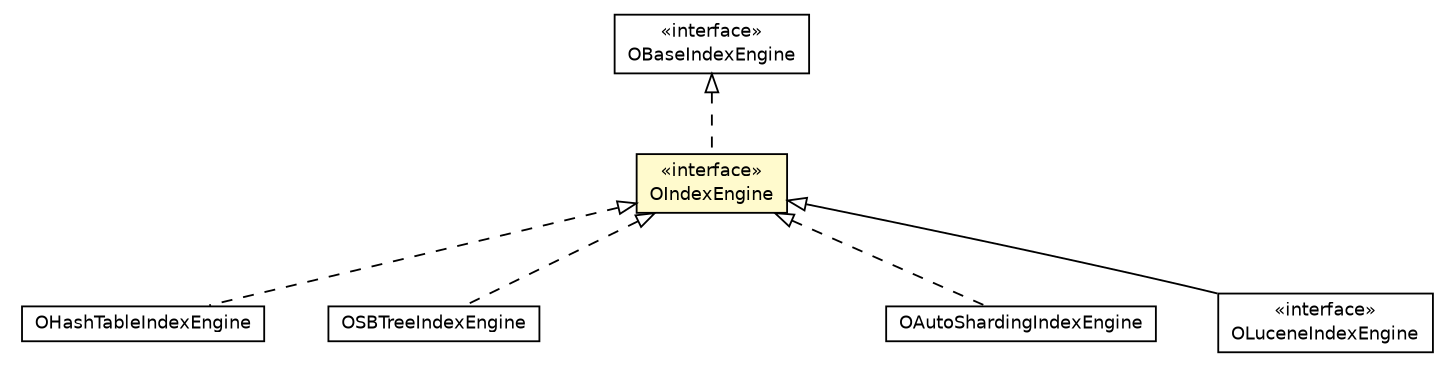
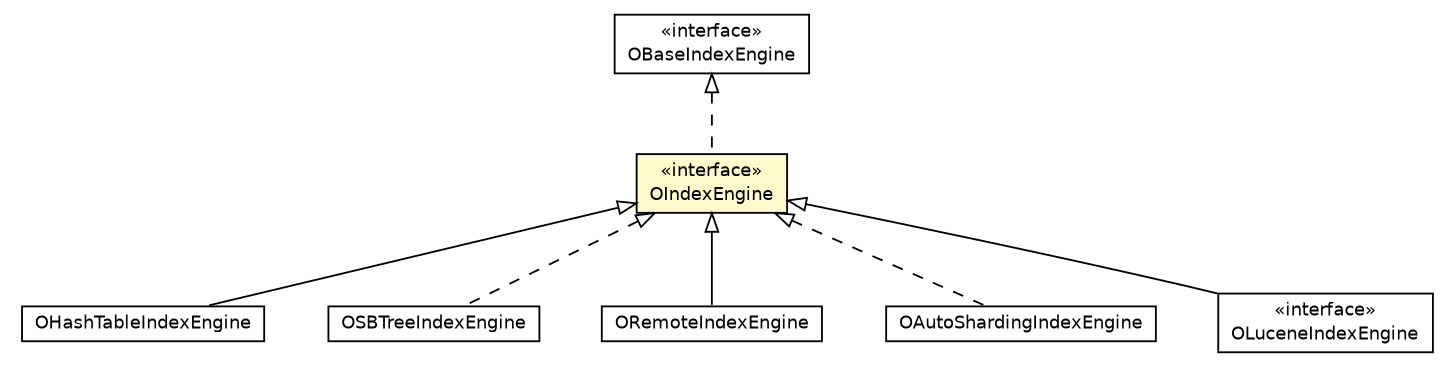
edge "OHashTableIndexEngine" -> "OIndexEngine": style dashed -> solid
node "ORemoteIndexEngine": added
